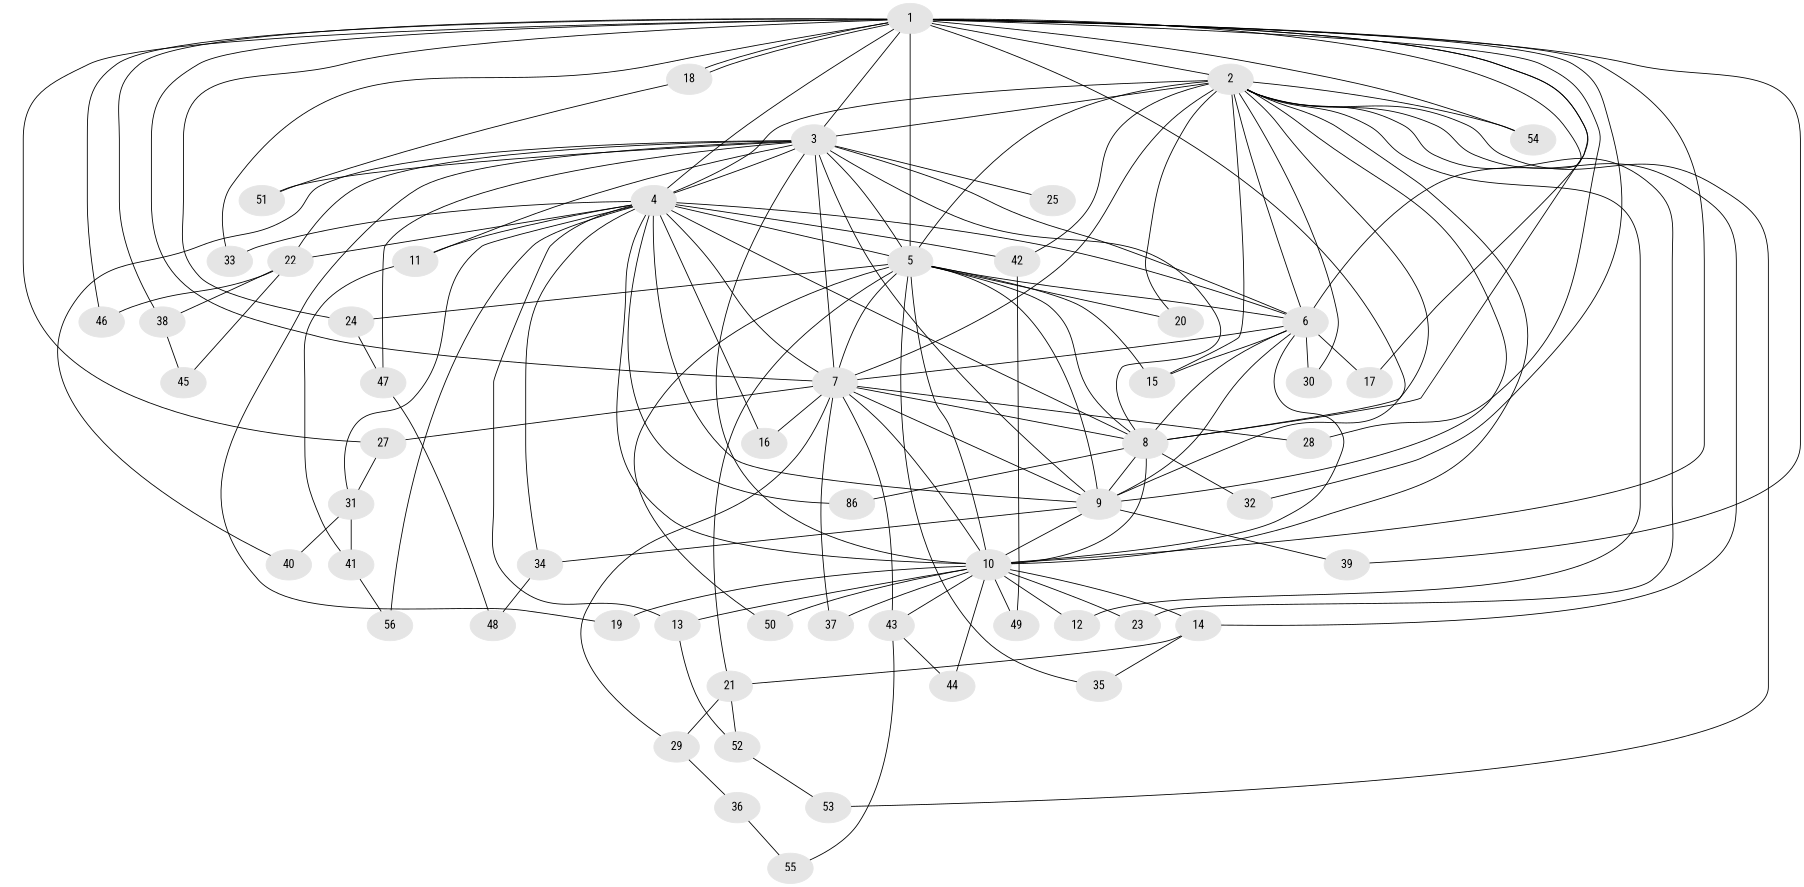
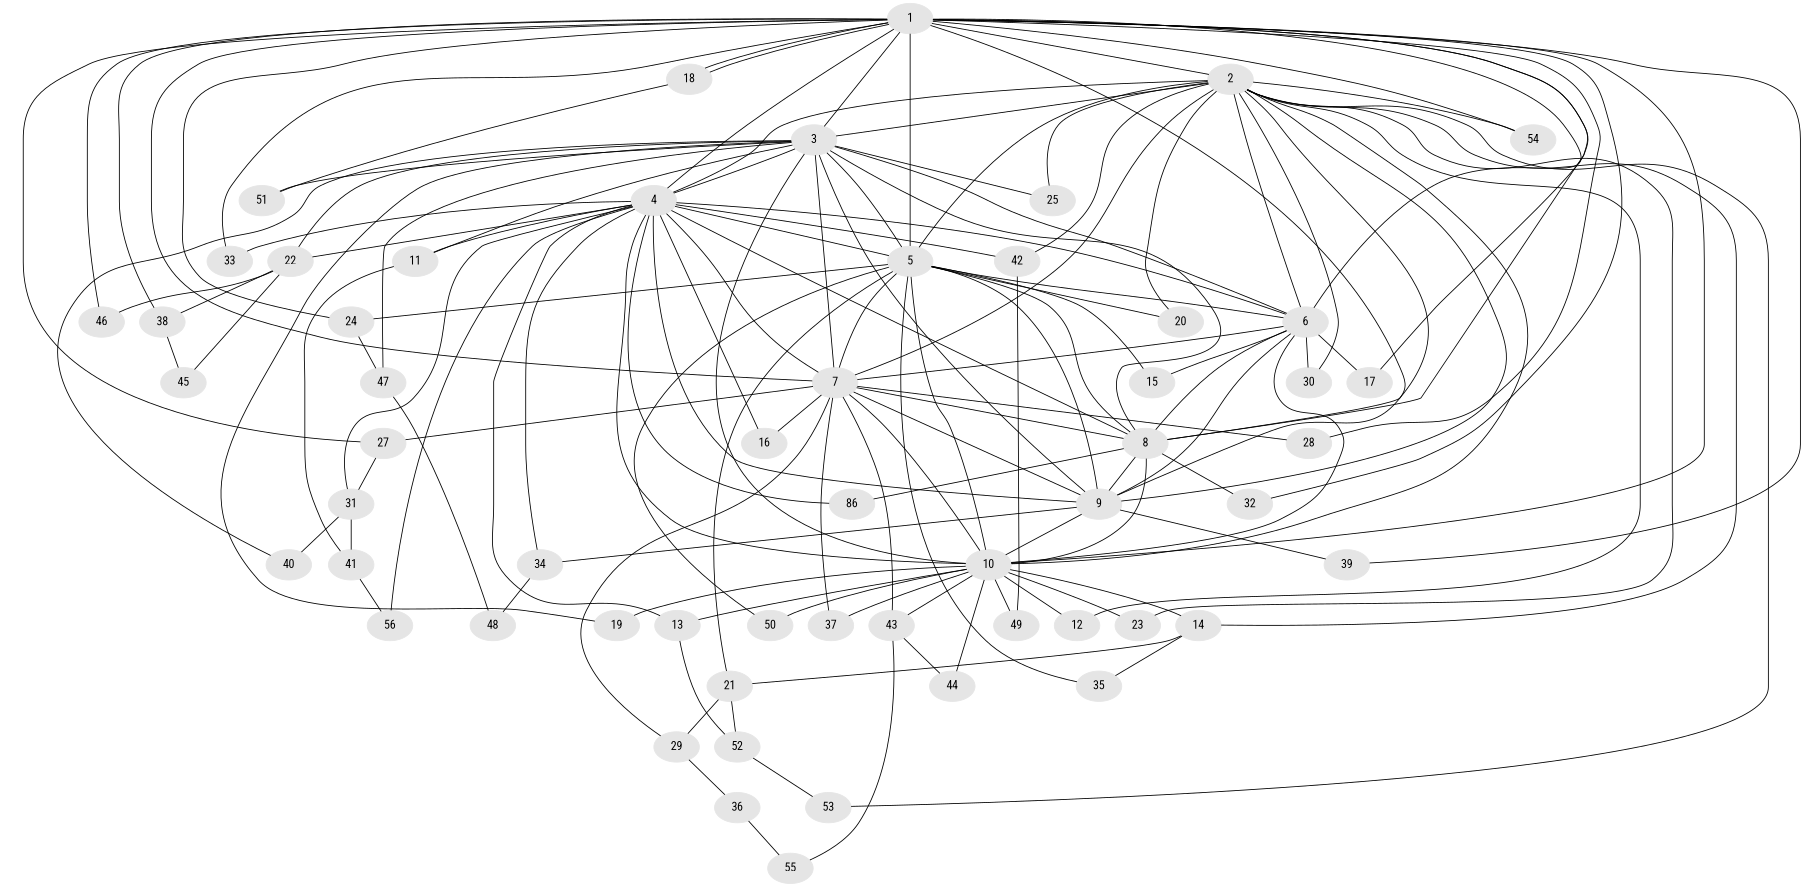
edge "2" -- "15": now "2" -- "25"
